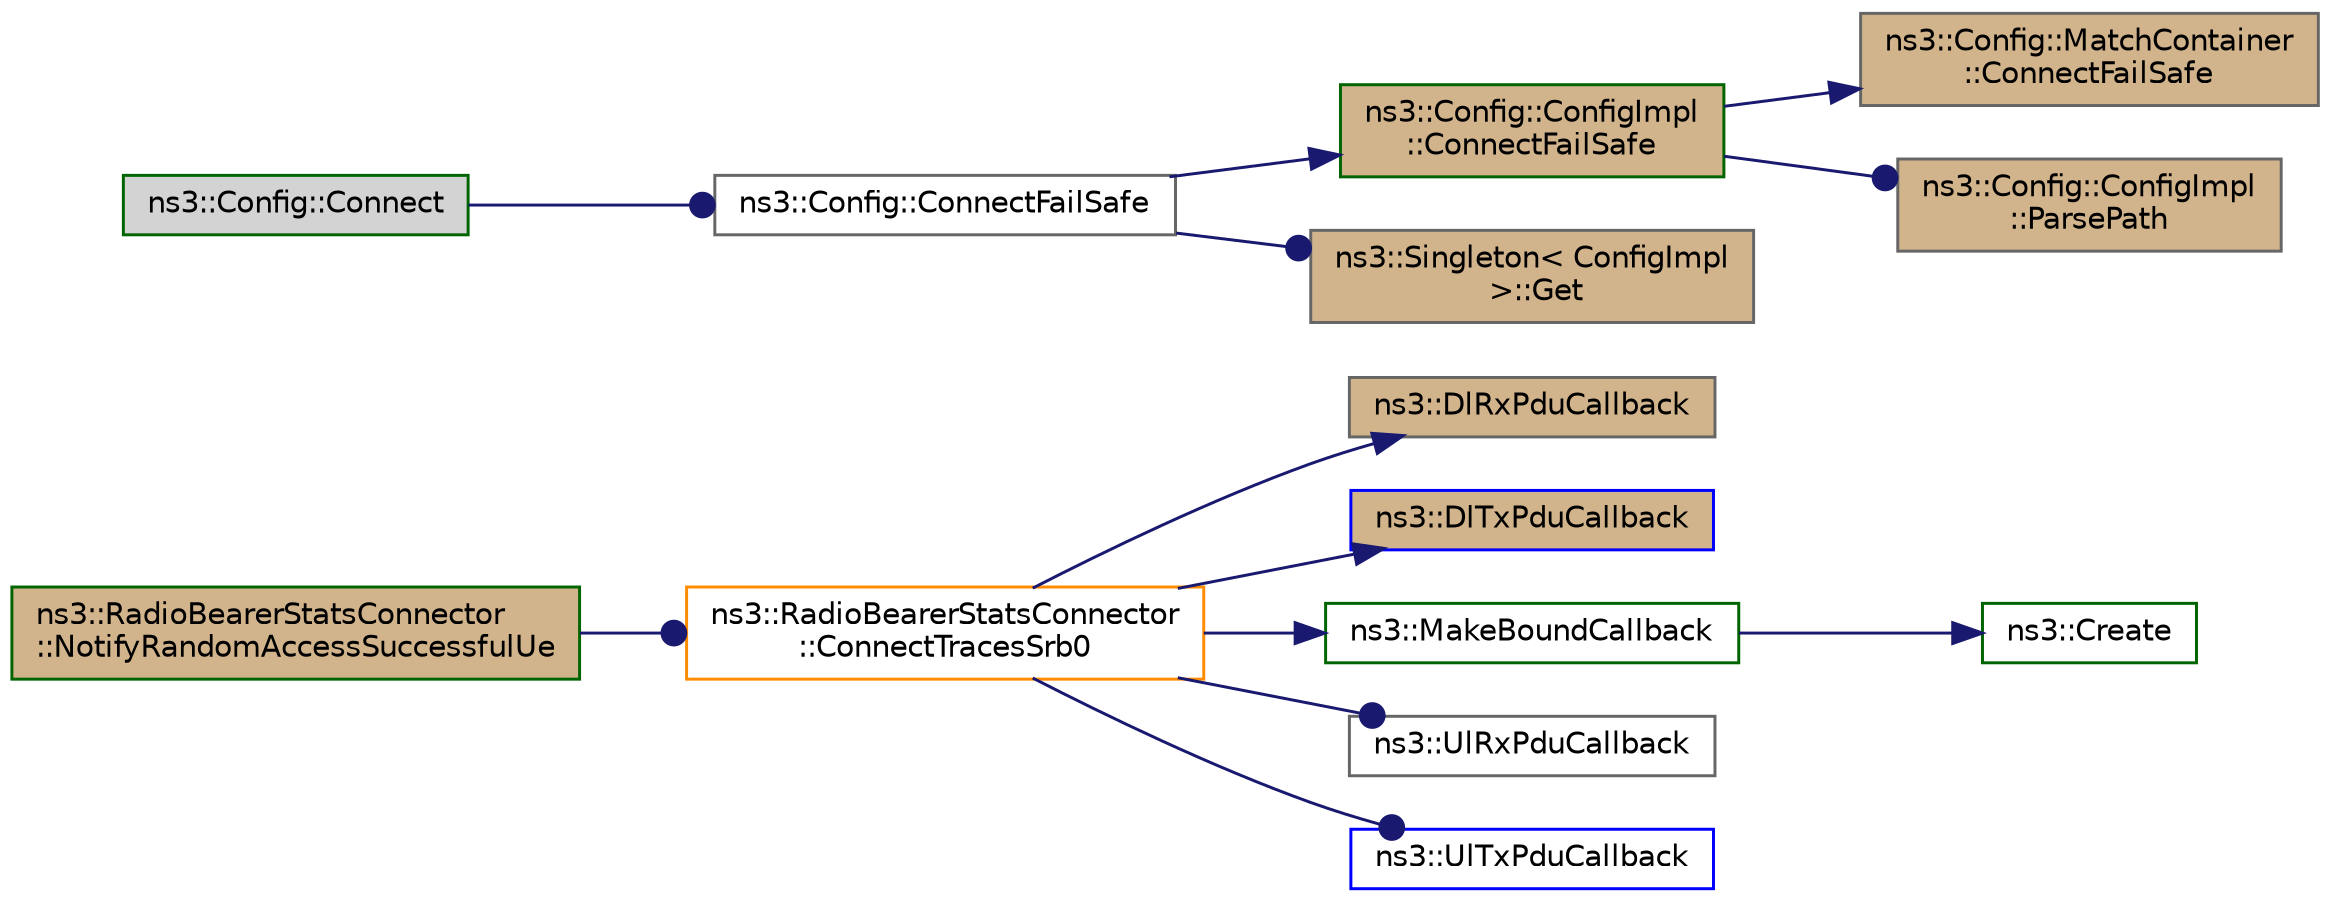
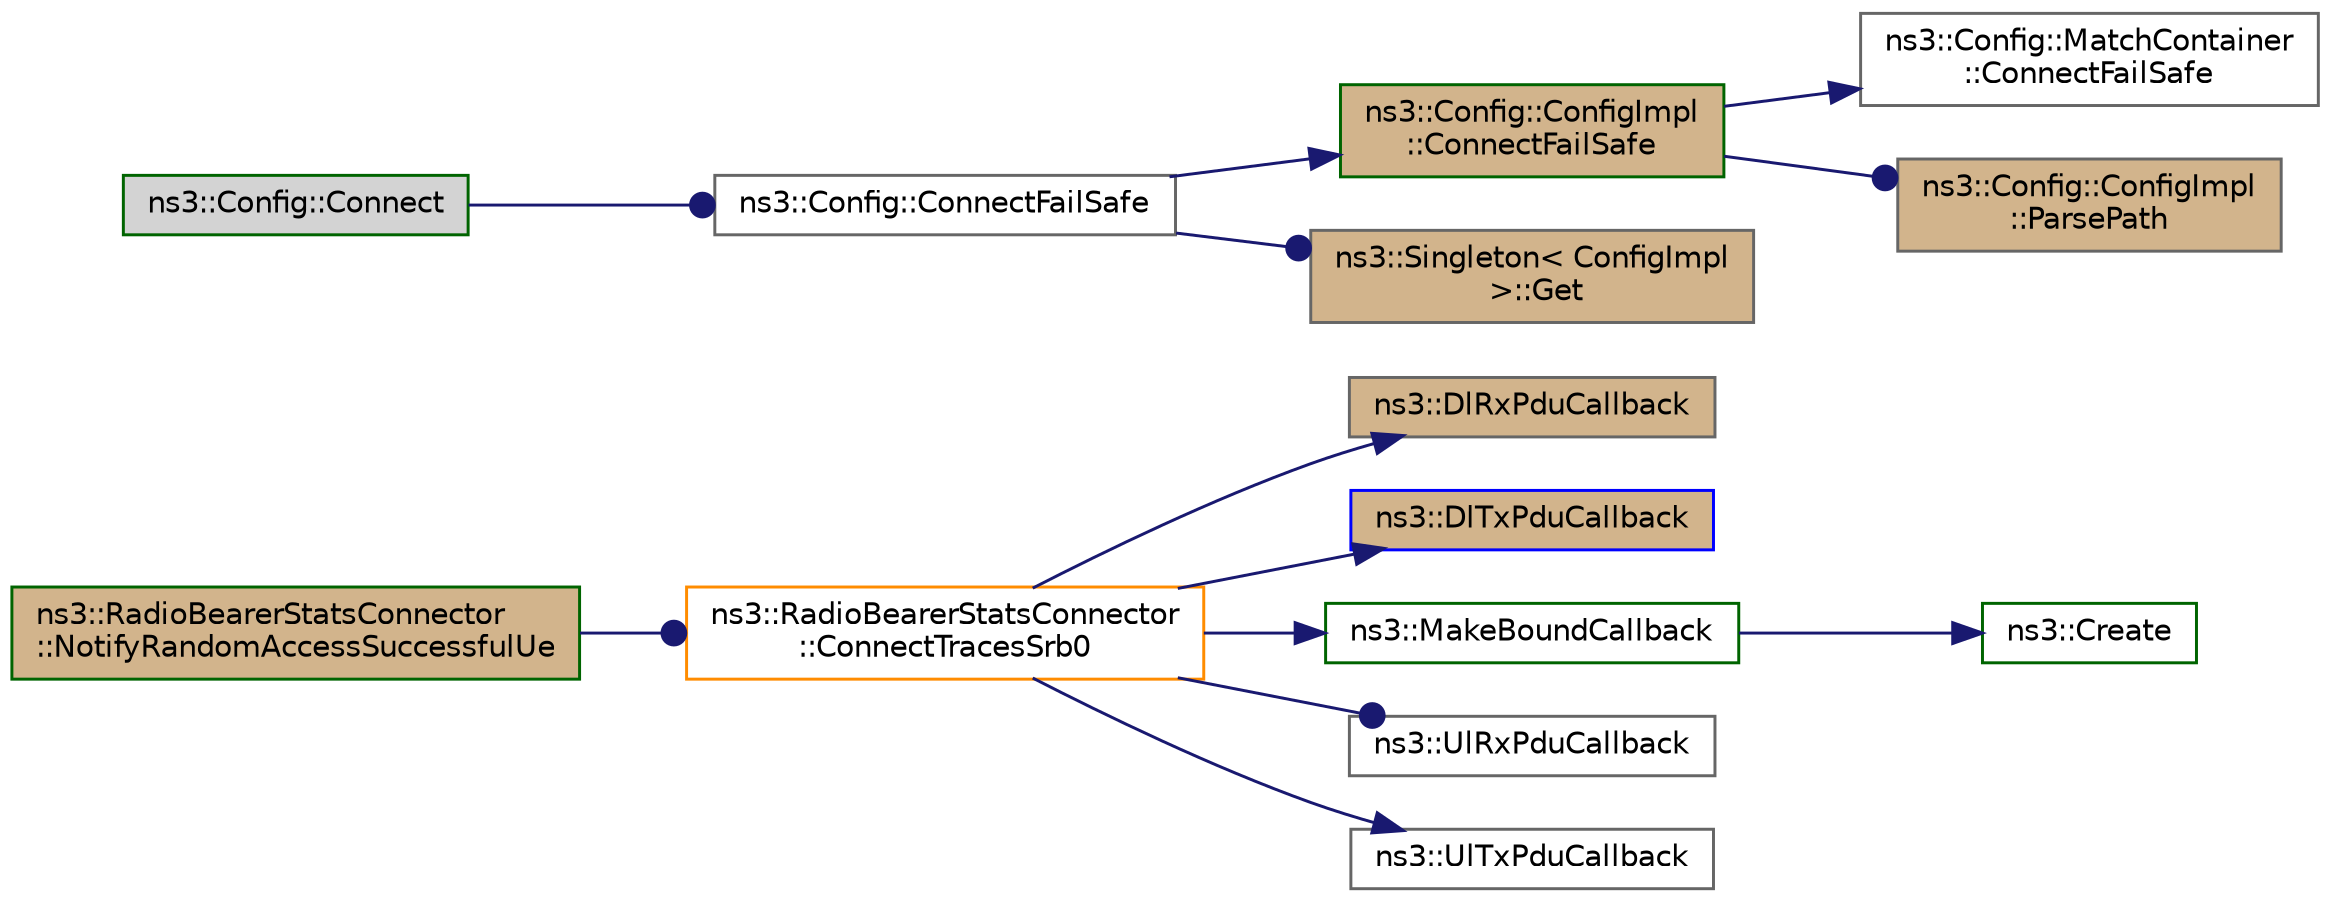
node "ns3::Config::MatchContainer ::ConnectFailSafe": fillcolor tan -> white
edge "ns3::RadioBearerStatsConnector ::ConnectTracesSrb0" -> "ns3::UlTxPduCallback": arrowhead dot -> normal
node "ns3::UlTxPduCallback": color blue -> gray40
